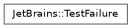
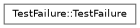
node "JetBrains::TestFailure": label "JetBrains::TestFailure" -> "TestFailure::TestFailure"
